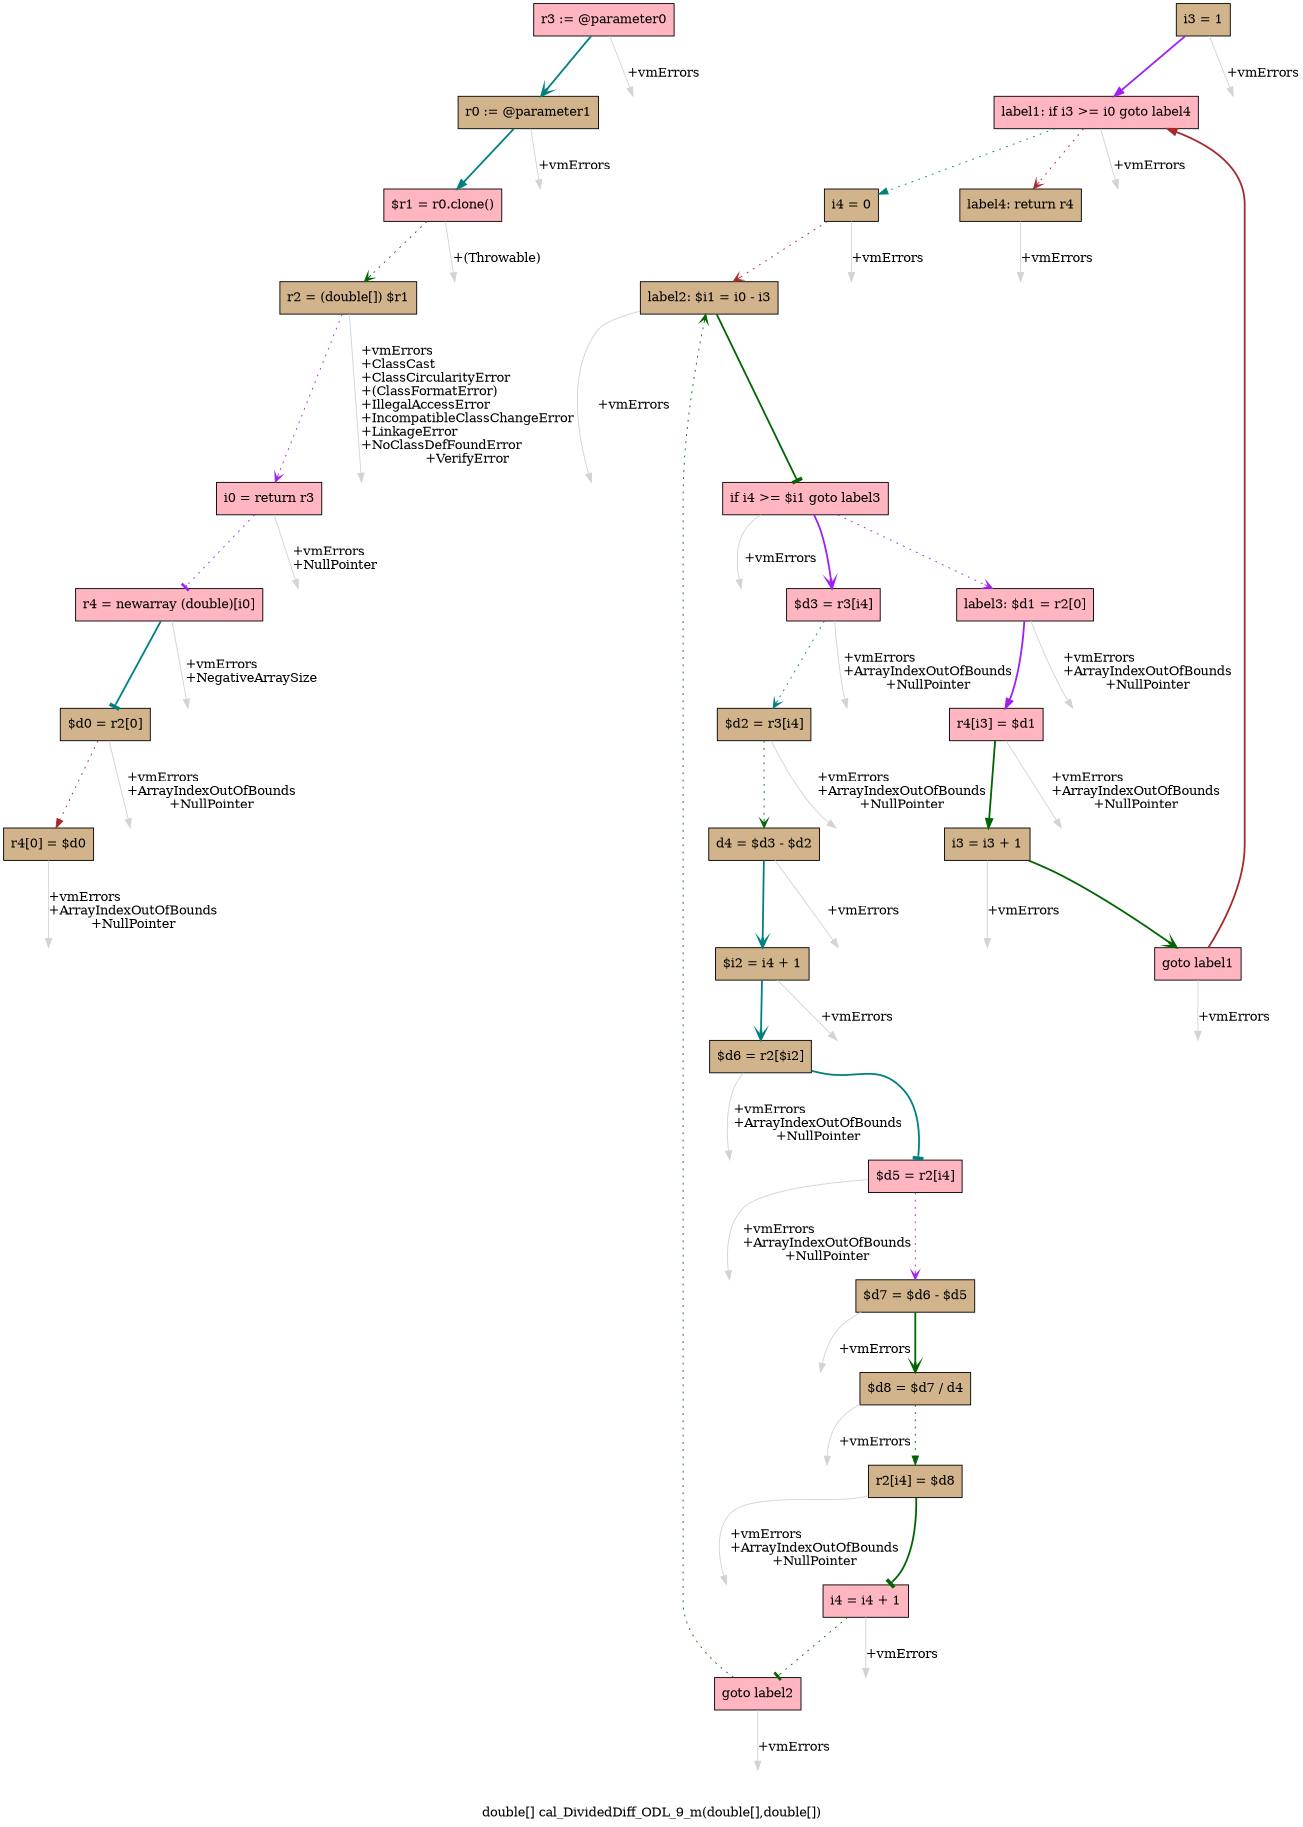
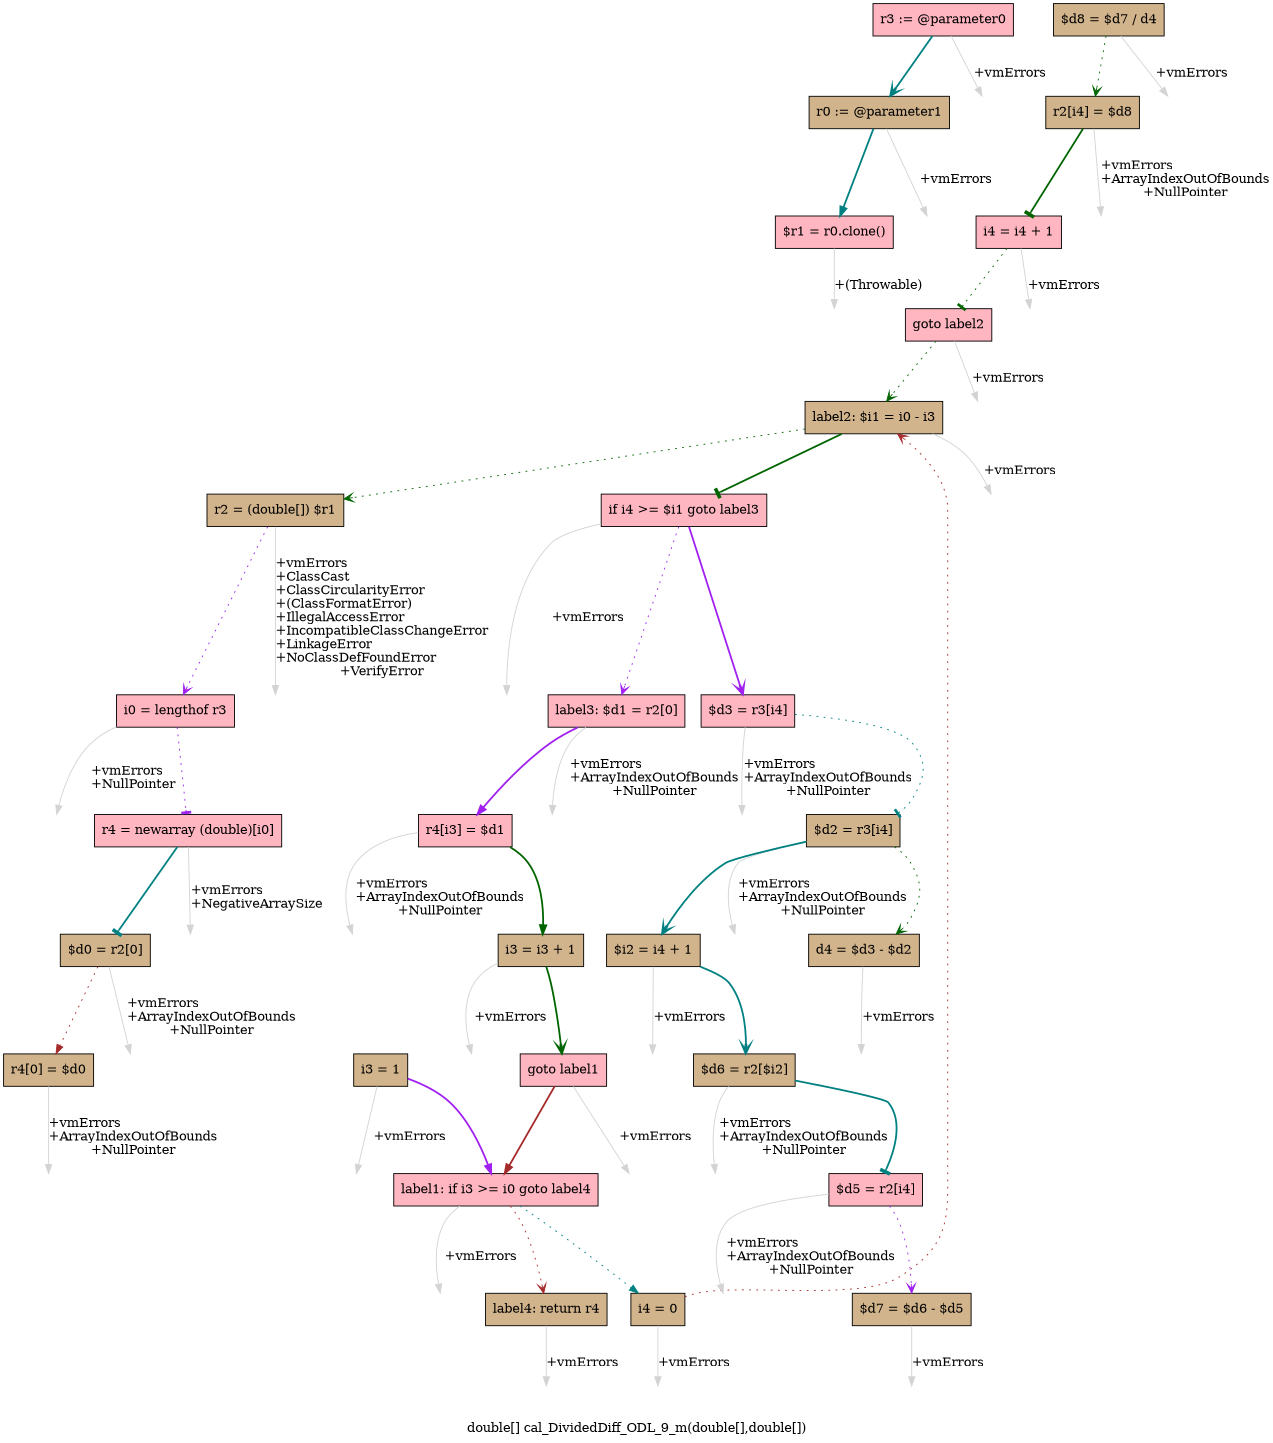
edge "$r1 = r0.clone()" -> "r2 = (double[]) $r1": now "label2: $i1 = i0 - i3" -> "r2 = (double[]) $r1"
node "i0 = return r3": label "i0 = return r3" -> "i0 = lengthof r3"
edge "$d3 = r3[i4]" -> "$d2 = r3[i4]": arrowhead vee -> tee
edge "d4 = $d3 - $d2" -> "$i2 = i4 + 1": now "$d2 = r3[i4]" -> "$i2 = i4 + 1"
edge "$d7 = $d6 - $d5" -> "$d8 = $d7 / d4": removed
edge "$d8 = $d7 / d4" -> "r2[i4] = $d8": arrowhead normal -> vee
